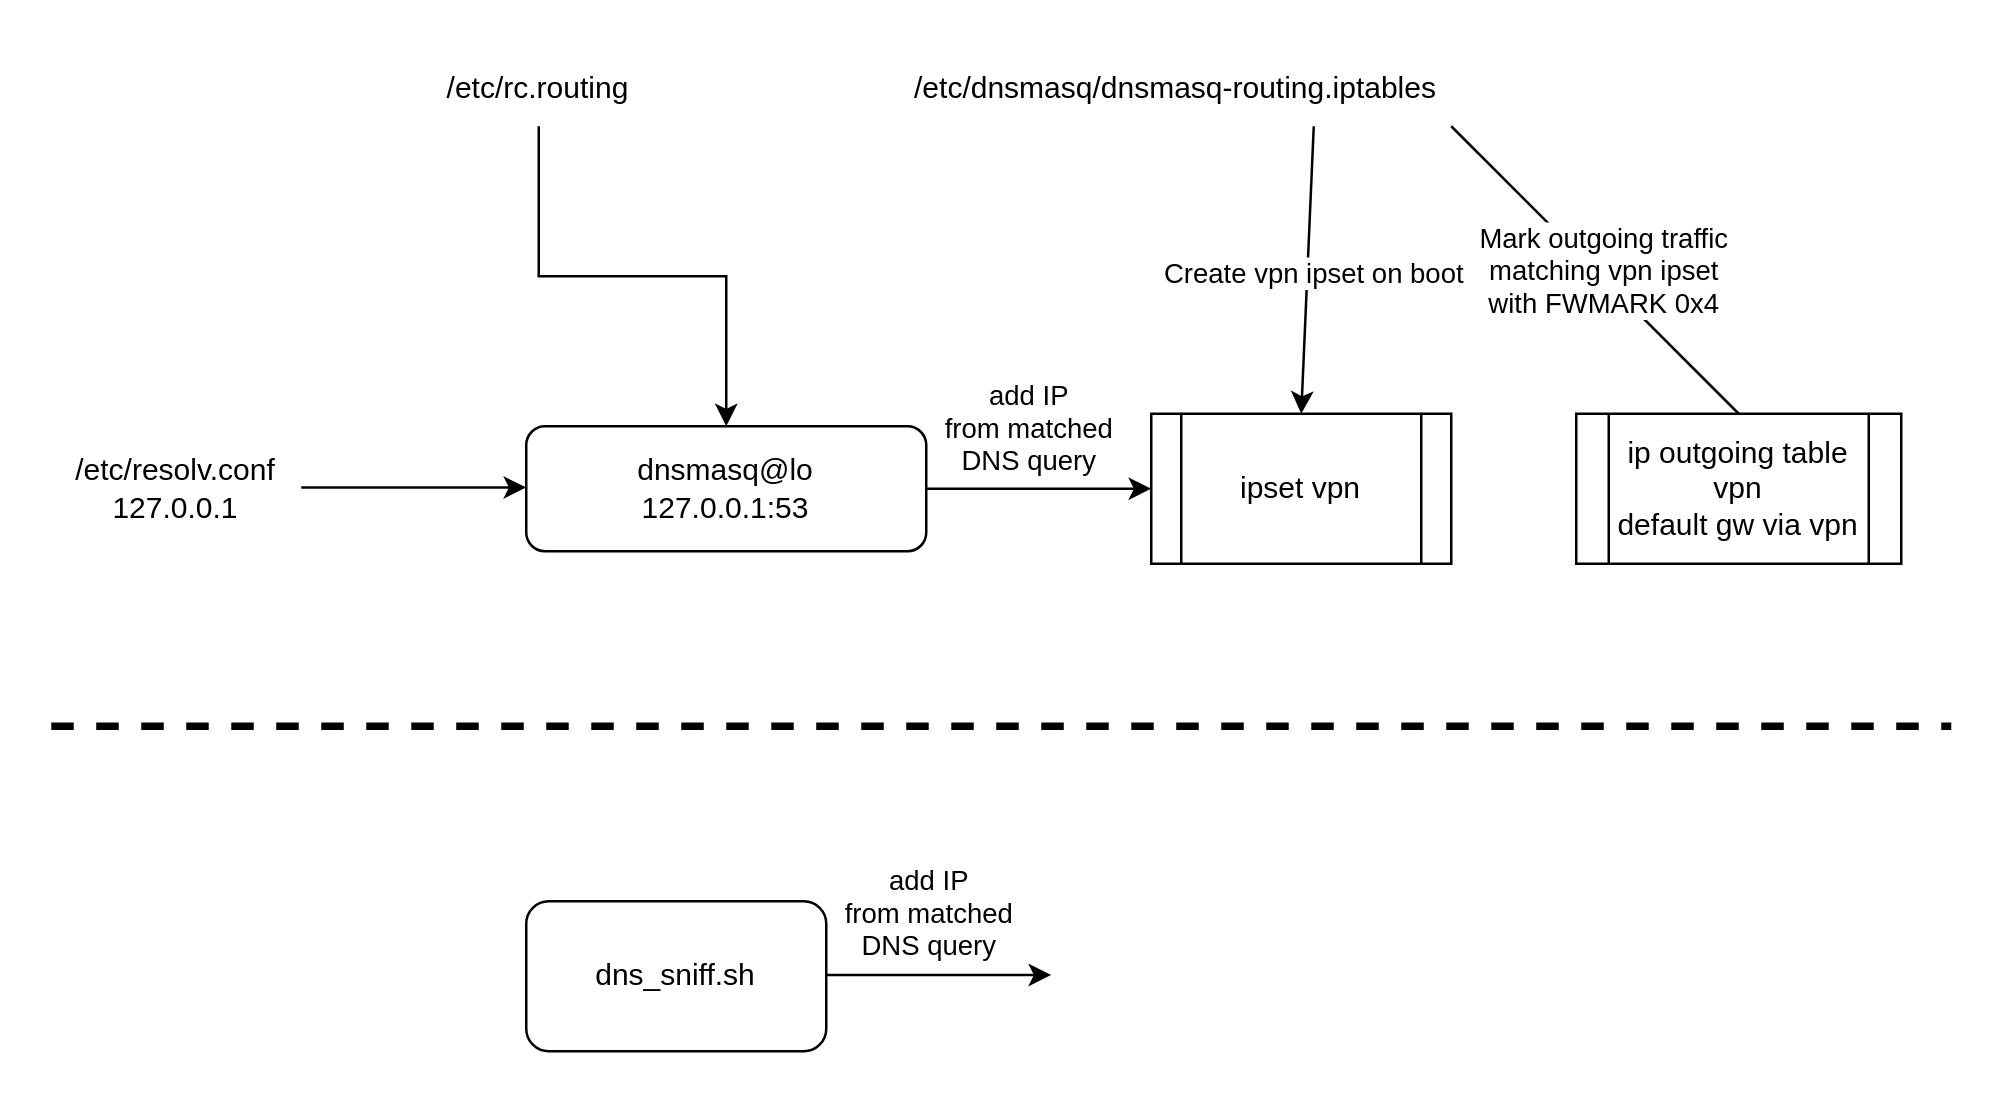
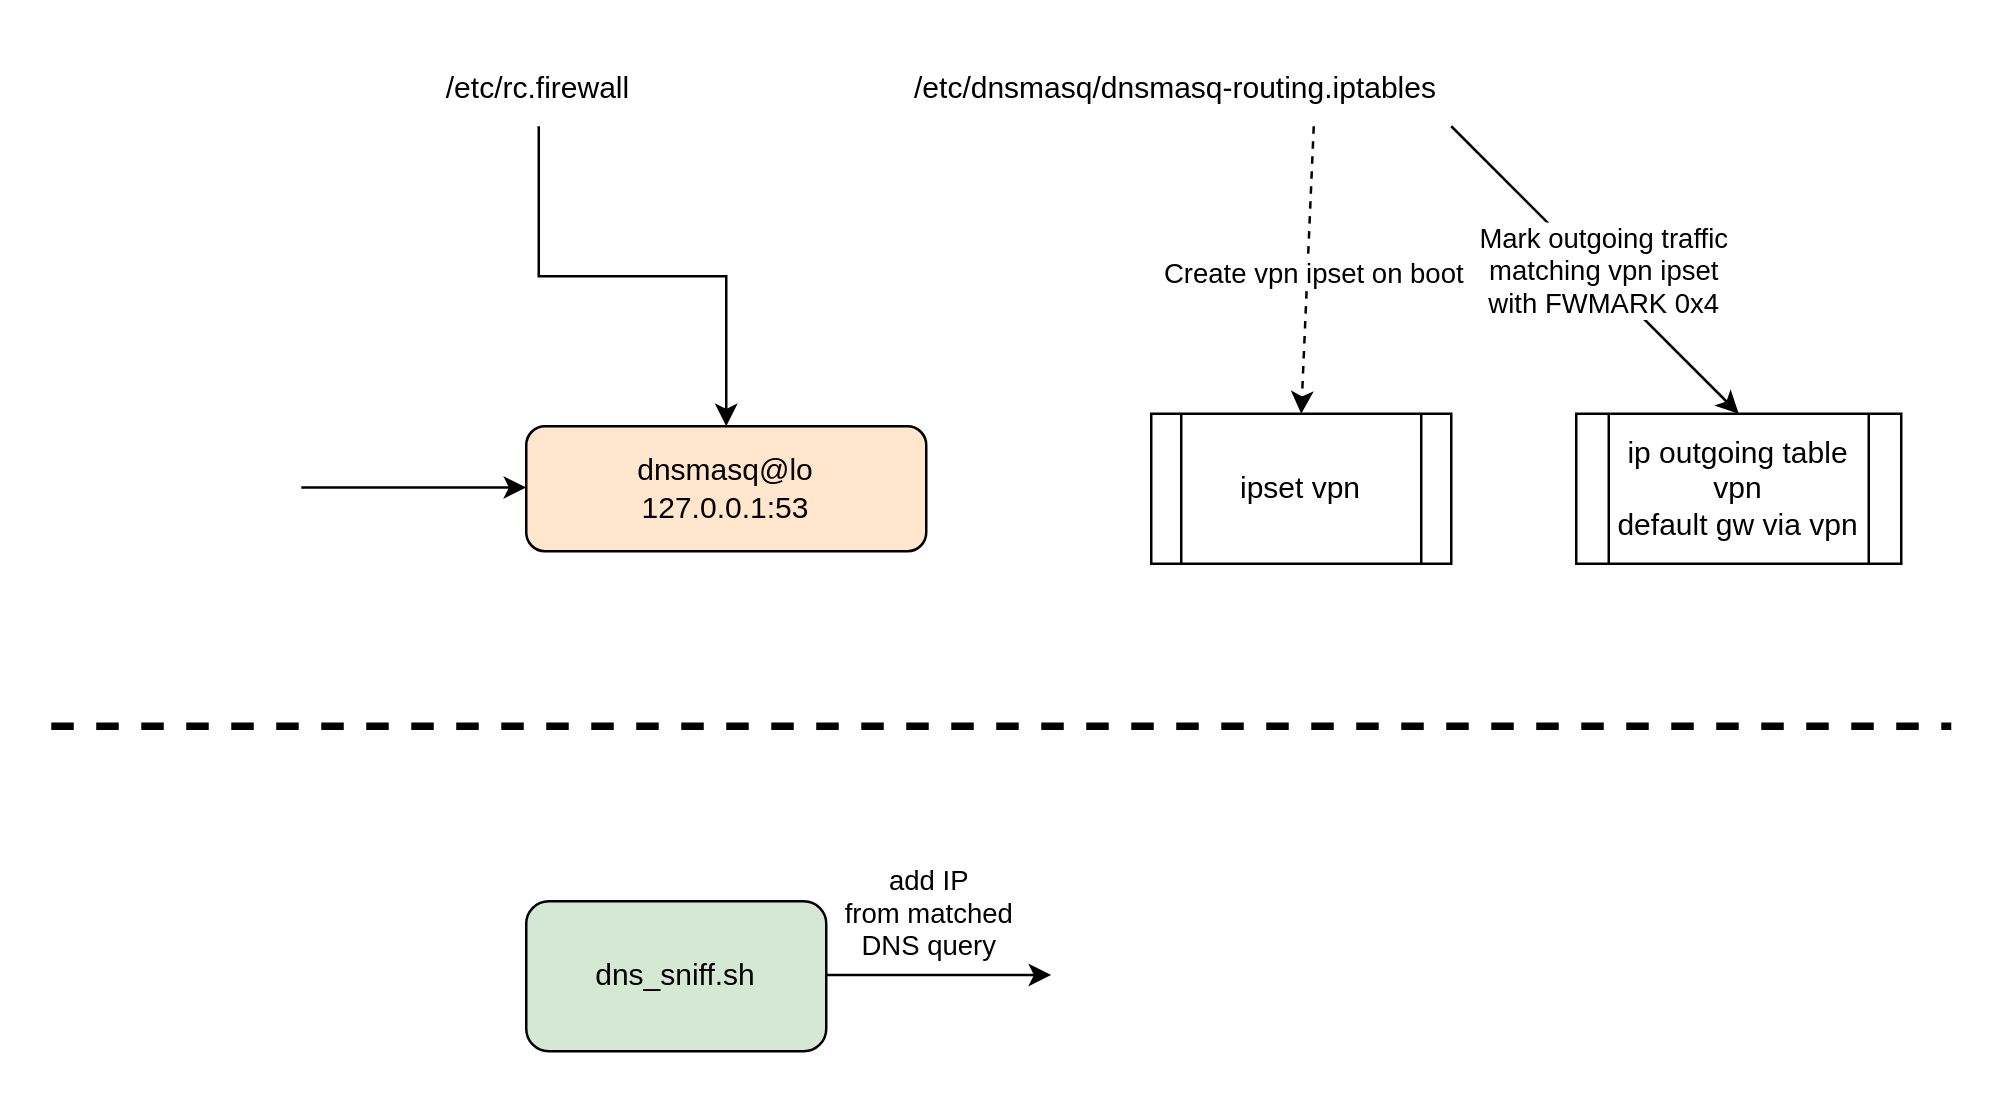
node "/etc/rc.routing": label "/etc/rc.routing" -> "/etc/rc.firewall"
edge "/etc/dnsmasq/dnsmasq-routing.iptables" -> "ipset vpn": style solid -> dashed
edge "/etc/dnsmasq/dnsmasq-routing.iptables" -- "ip outgoing table vpn default gw via vpn": arrowhead none -> classic
node "/etc/resolv.conf 127.0.0.1": removed
node "dnsmasq@lo 127.0.0.1:53": fillcolor #ffffff -> #ffe6cc
edge "dnsmasq@lo 127.0.0.1:53" -> "ipset vpn": removed, label "add IP from matched DNS query"
node "dns_sniff.sh": fillcolor #ffffff -> #d5e8d4
